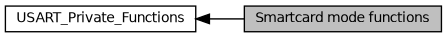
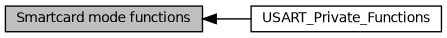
edge "Smartcard mode functions" -> "USART_Private_Functions": reversed
